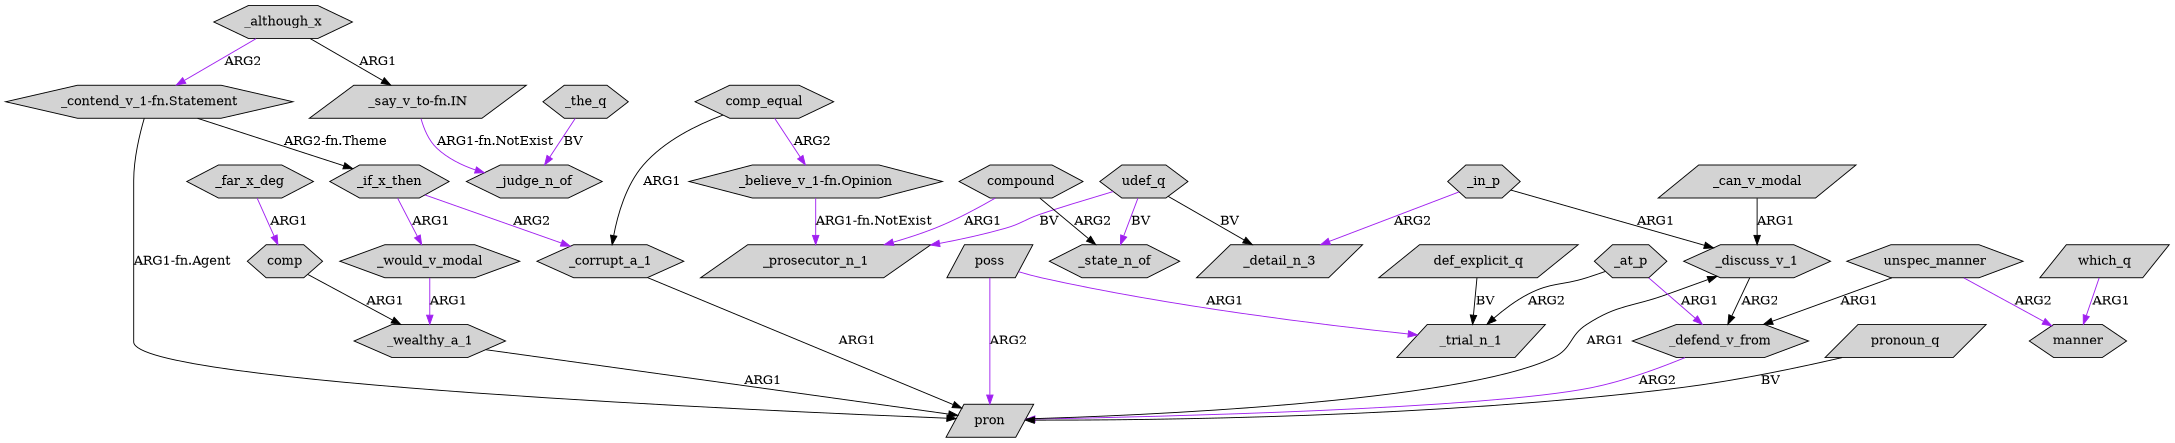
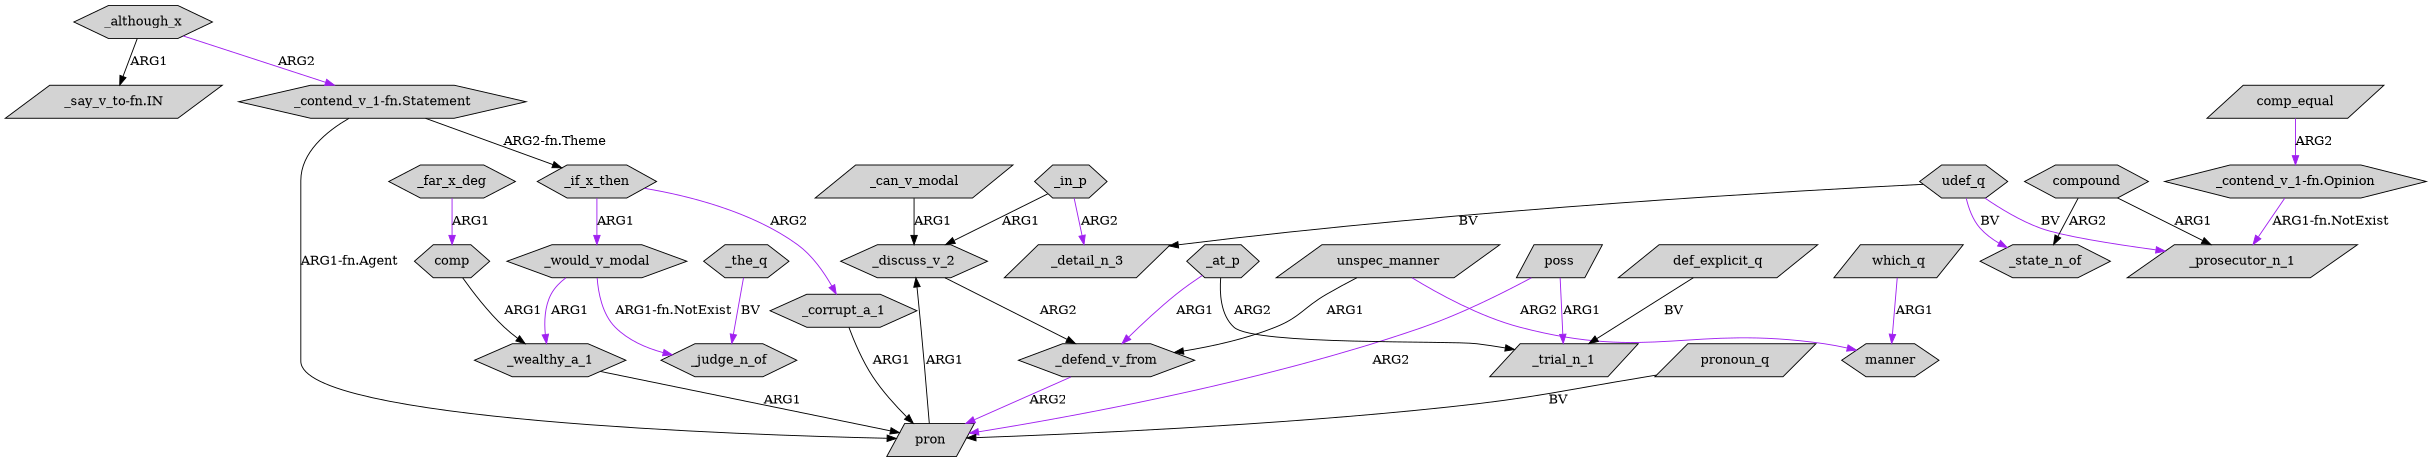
node "comp_equal": shape hexagon -> parallelogram
edge "_say_v_to-fn.IN" -> "_judge_n_of": now "_would_v_modal" -> "_judge_n_of"
edge "comp_equal" -> "_corrupt_a_1": removed, label "ARG1"
node "_believe_v_1-fn.Opinion": label "_believe_v_1-fn.Opinion" -> "_contend_v_1-fn.Opinion"
edge "compound" -> "_prosecutor_n_1": color purple -> black
node "_discuss_v_1": label "_discuss_v_1" -> "_discuss_v_2"
node "unspec_manner": shape hexagon -> parallelogram
